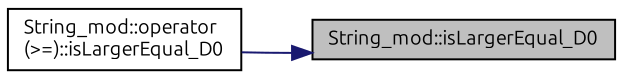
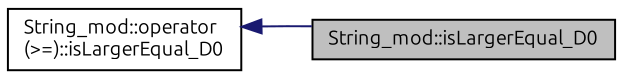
edge "String_mod::operator (>=)::isLargerEqual_D0" -> "String_mod::isLargerEqual_D0": reversed
